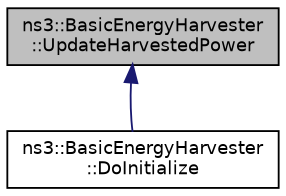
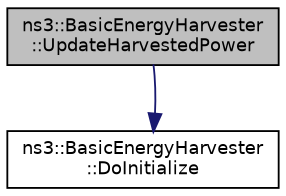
edge "ns3::BasicEnergyHarvester ::DoInitialize" -> "ns3::BasicEnergyHarvester ::UpdateHarvestedPower": reversed
